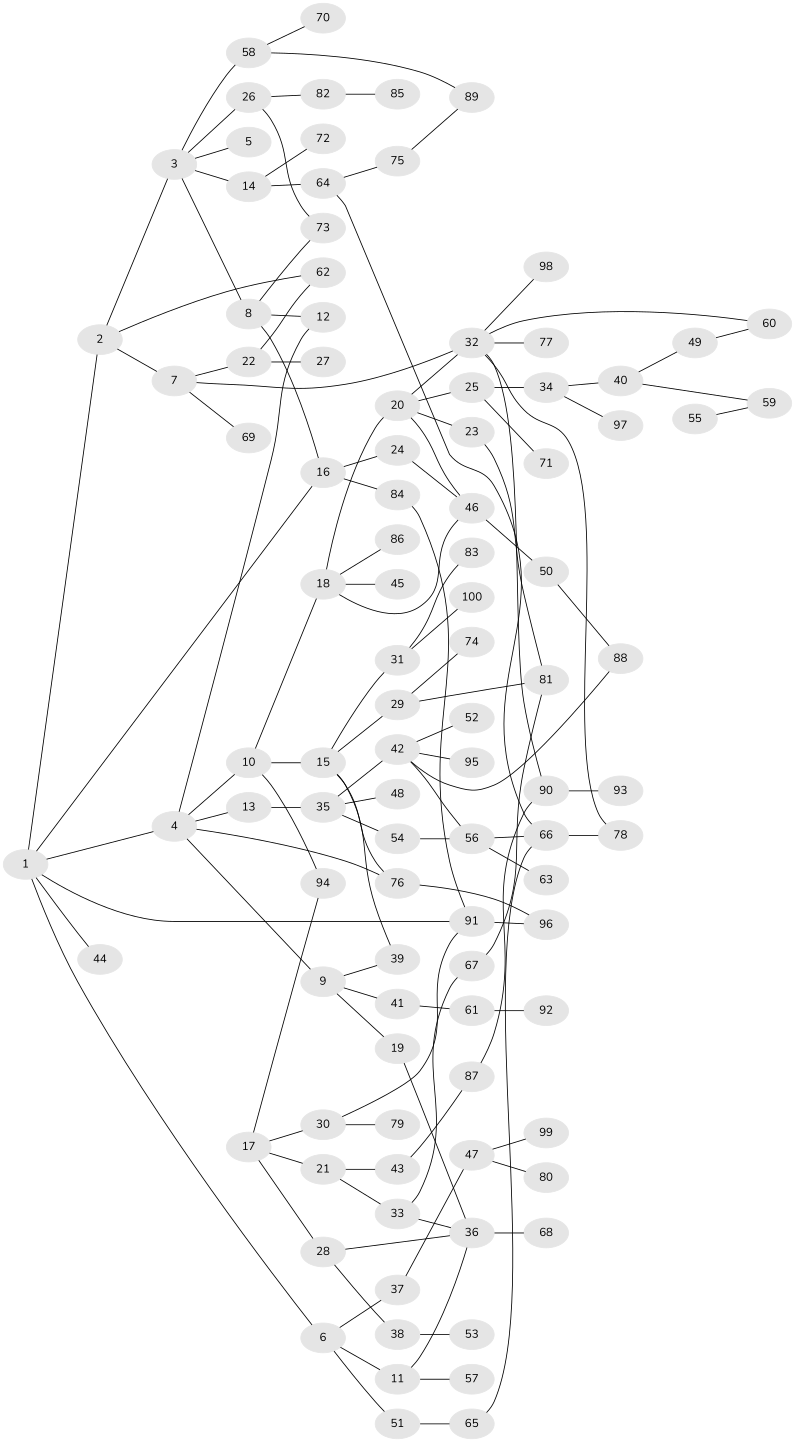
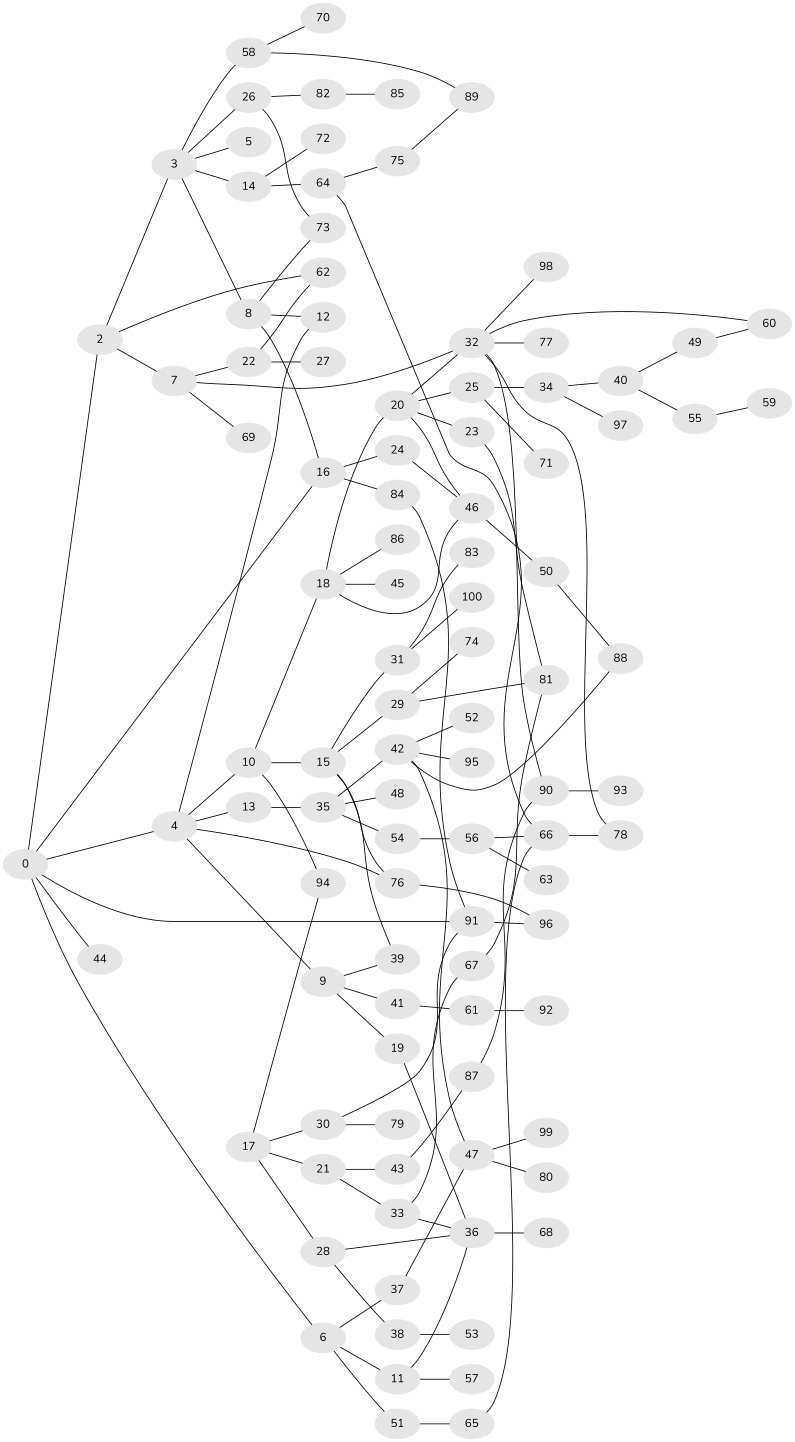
edge "40" -- "59": now "40" -- "55"
edge "42" -- "56": now "42" -- "47"
node "1": label "1" -> "0"
